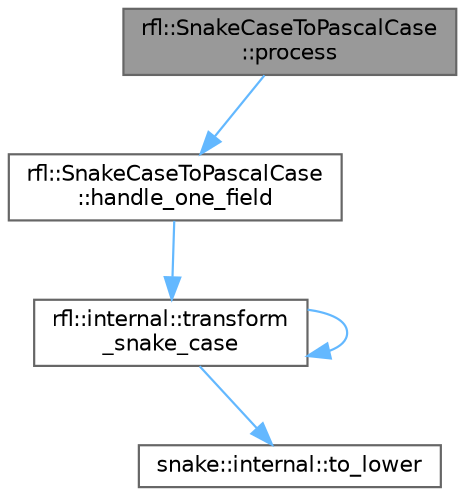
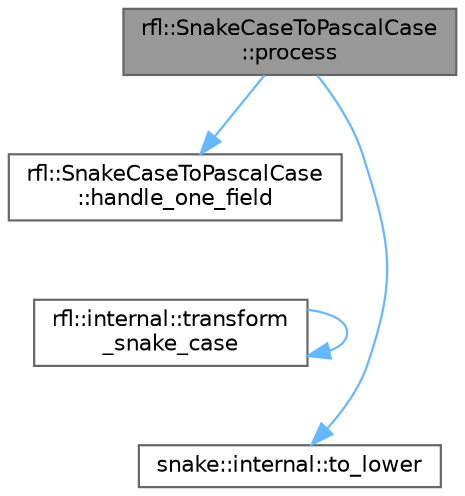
edge "rfl::SnakeCaseToPascalCase ::handle_one_field" -> "rfl::internal::transform _snake_case": removed
edge "rfl::internal::transform _snake_case" -> "snake::internal::to_lower": now "rfl::SnakeCaseToPascalCase ::process" -> "snake::internal::to_lower"
